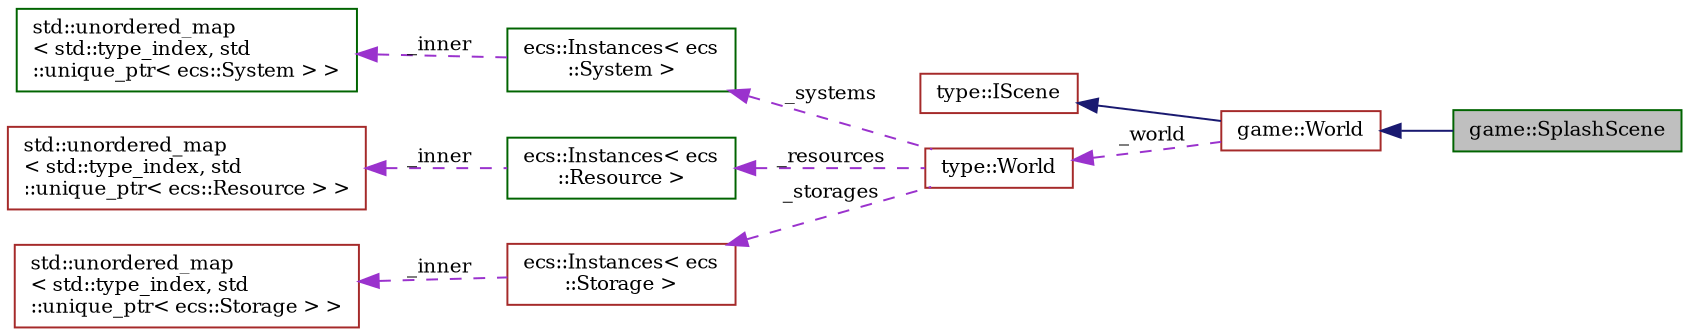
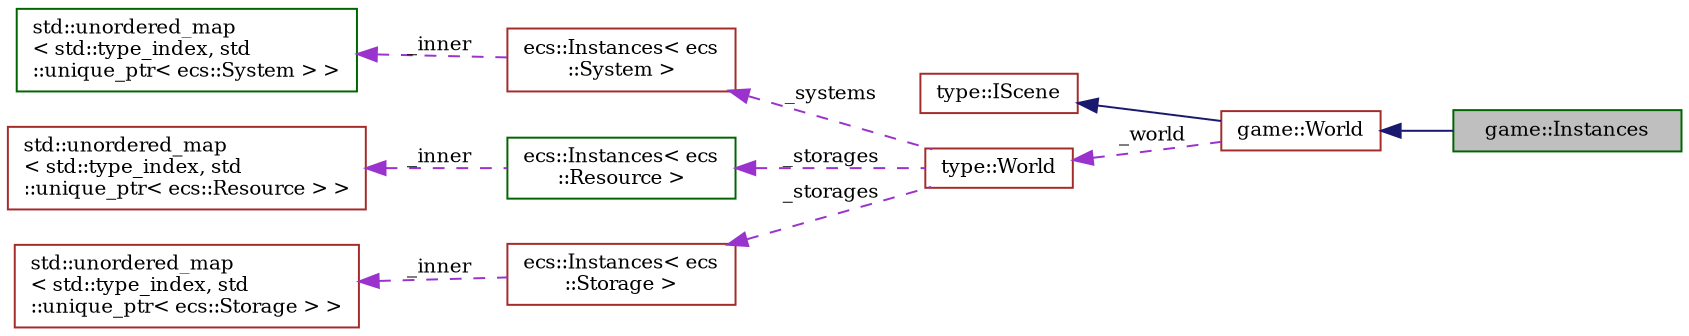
node "ecs::Instances< ecs ::System >": color darkgreen -> brown
node "game::SplashScene": label "game::SplashScene" -> "game::Instances"
edge "type::World" -> "ecs::Instances< ecs ::Resource >": label " _resources" -> " _storages"
